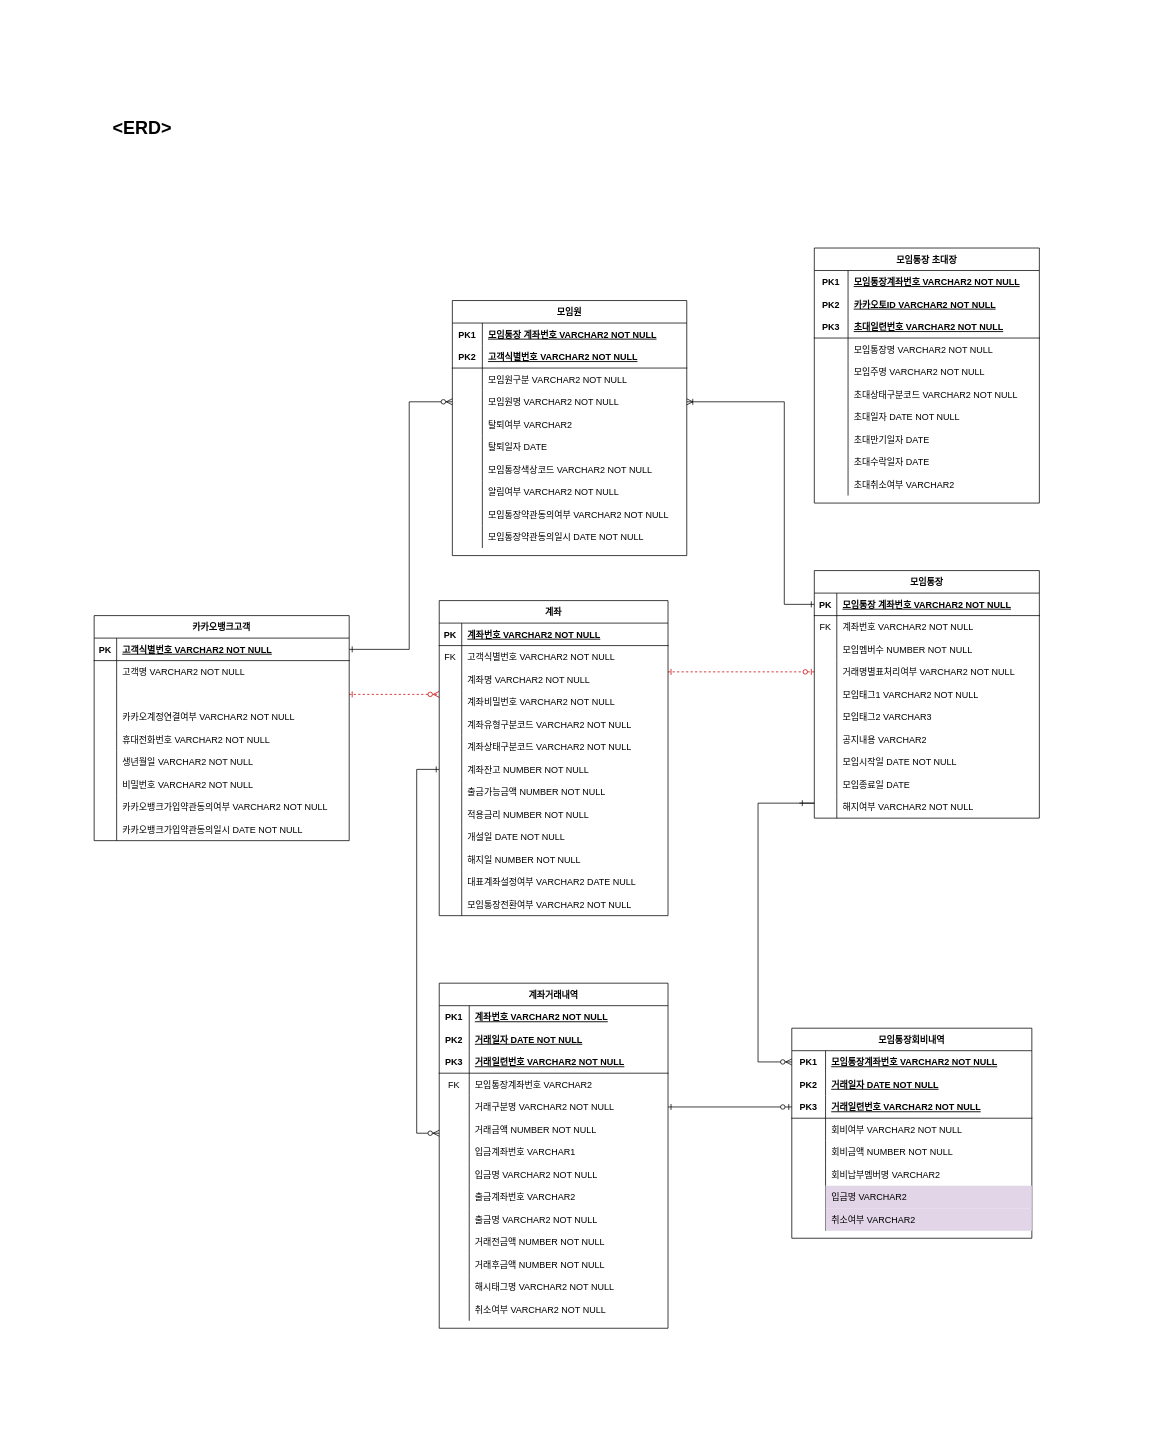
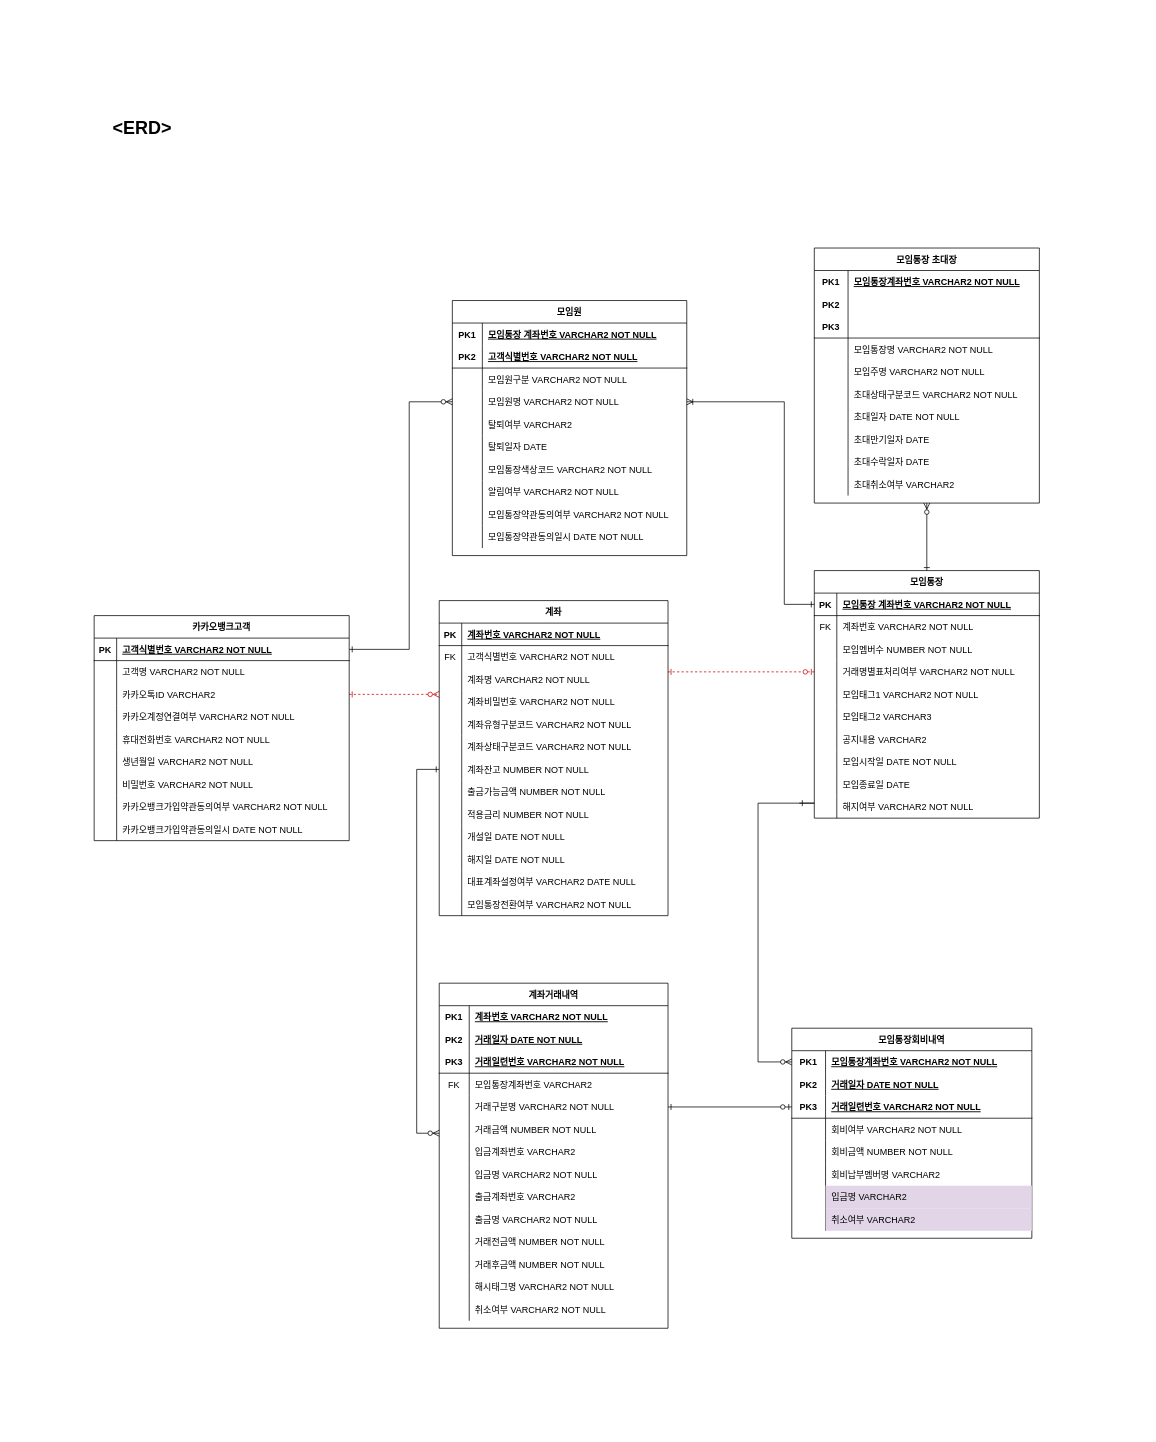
node "카카오토ID VARCHAR2 NOT NULL": removed
node "초대일련번호 VARCHAR2 NOT NULL": removed
edge "모임통장 초대장" -- "모임통장": added
node "카카오톡ID VARCHAR2": added
node "해지일 NUMBER NOT NULL": label "해지일 NUMBER NOT NULL" -> "해지일 DATE NOT NULL"
node "입금계좌번호 VARCHAR1": label "입금계좌번호 VARCHAR1" -> "입금계좌번호 VARCHAR2"
